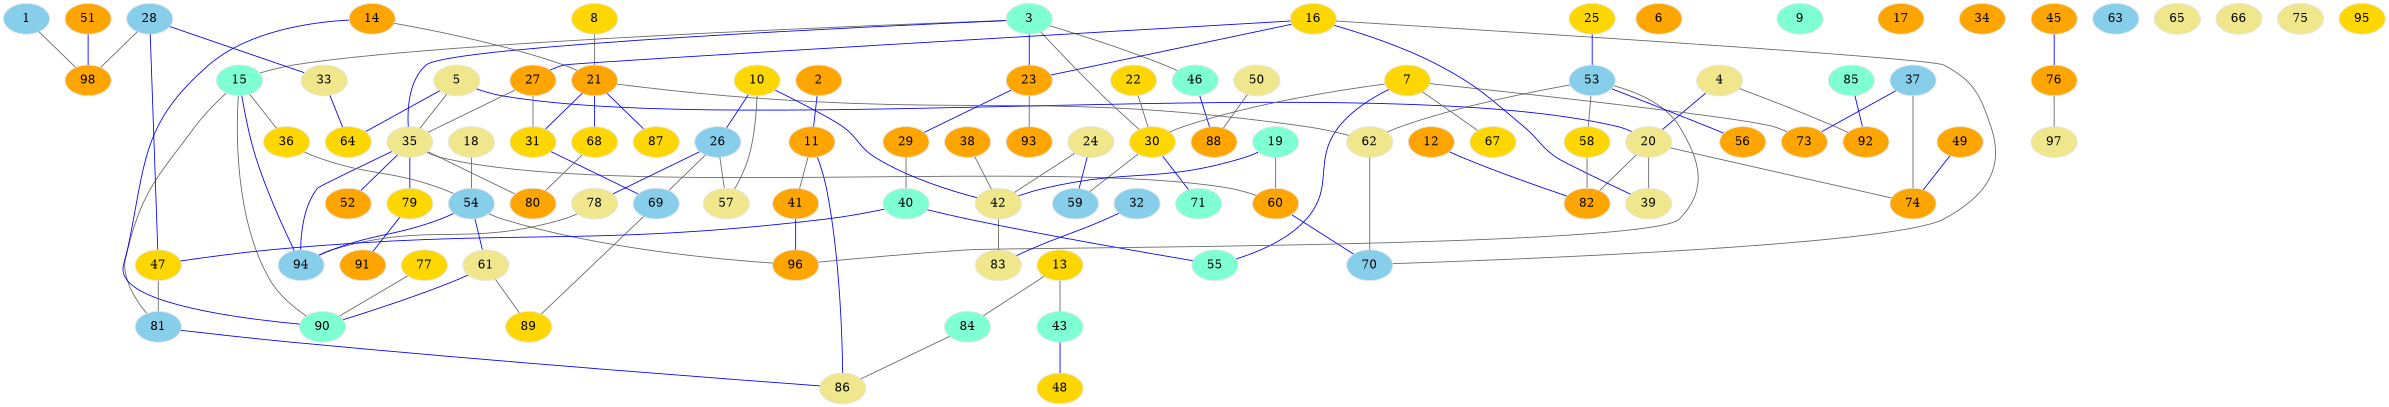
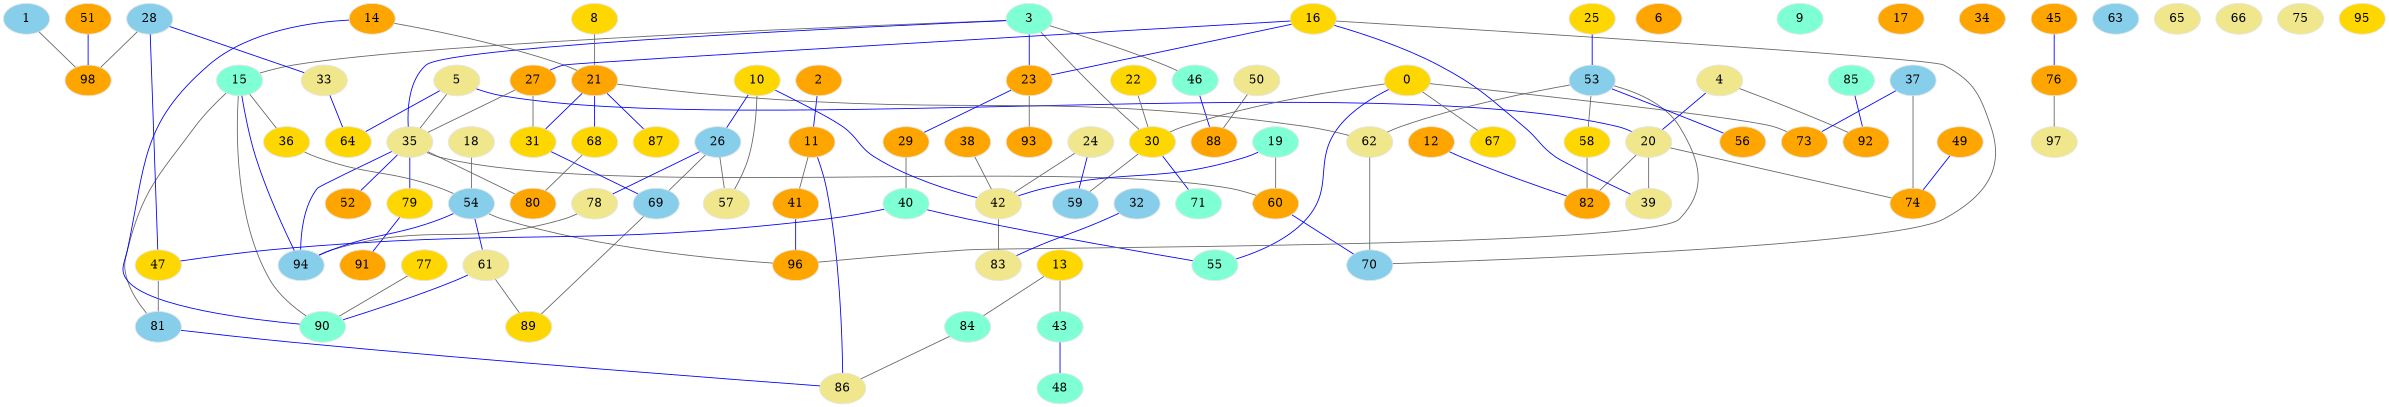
node "7": label "7" -> "0"
node "48": fillcolor gold -> aquamarine
